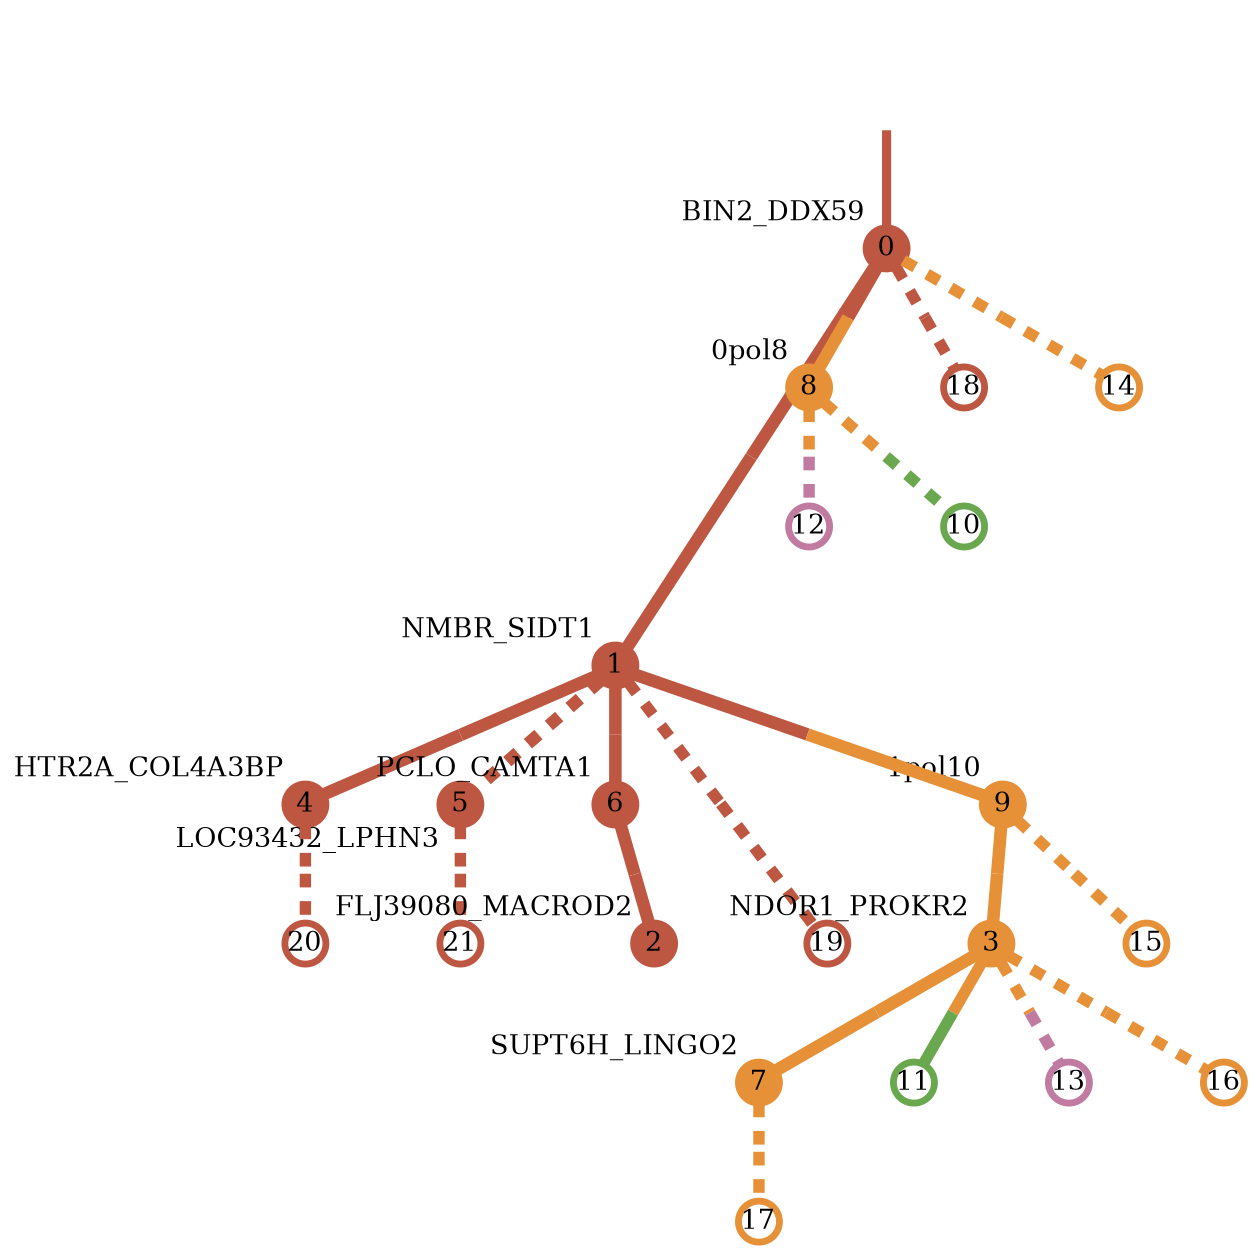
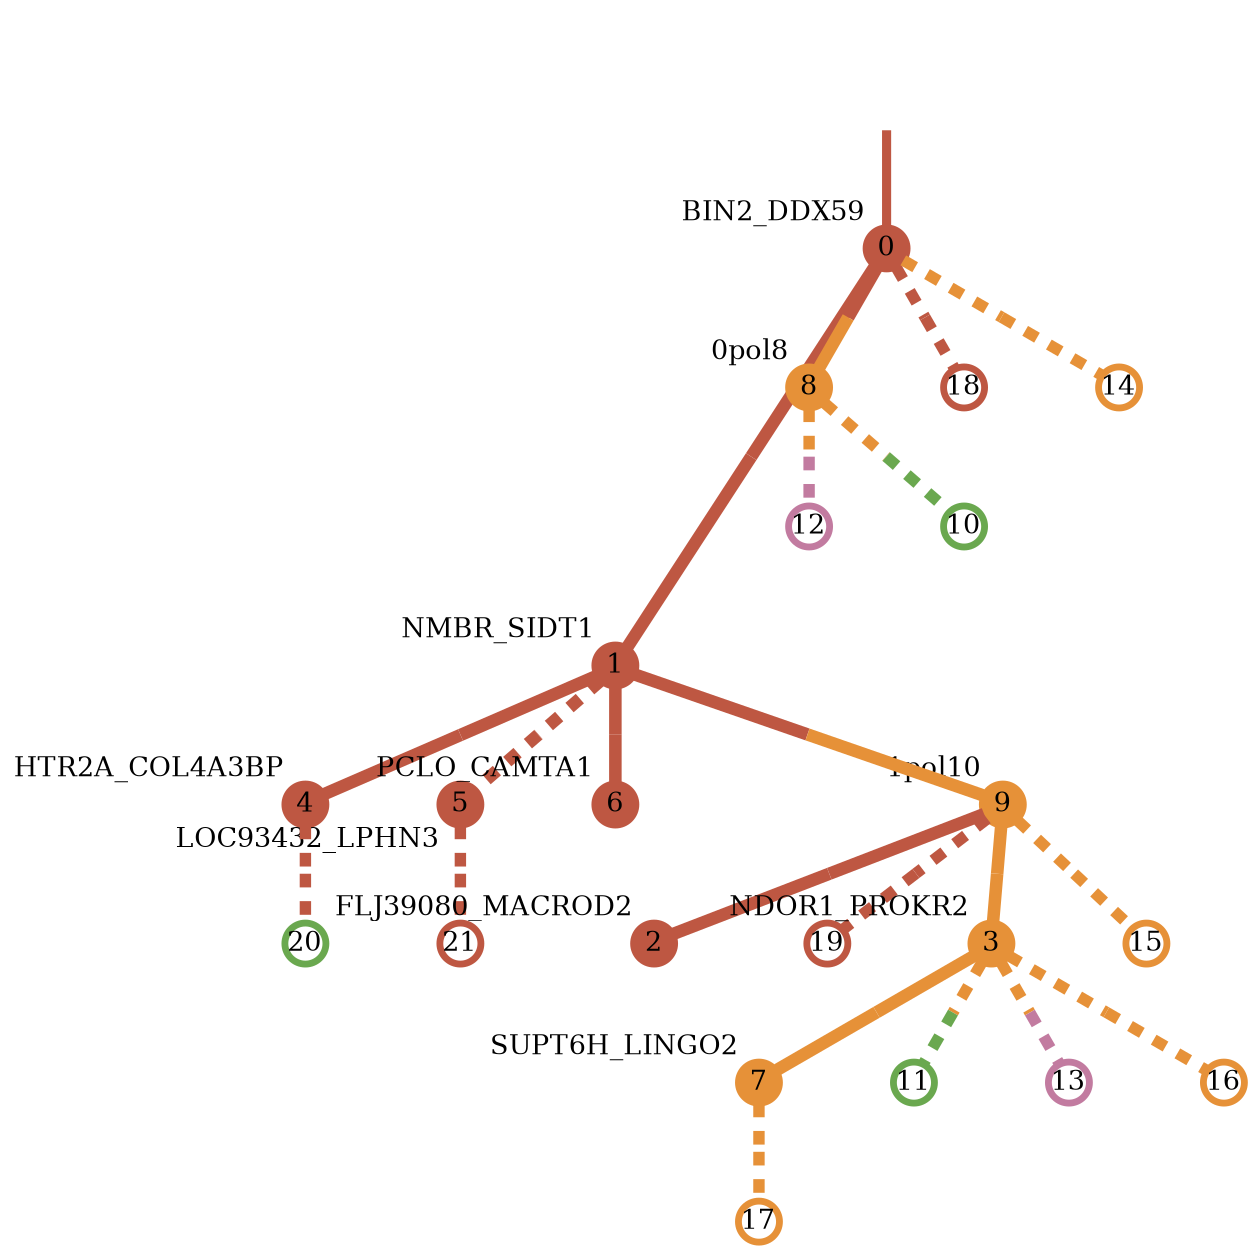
edge "1 NMBR_SIDT1" -> "19": now "9 1pol10" -> "19"
edge "6 PCLO_CAMTA1" -> "2 FLJ39080_MACROD2": now "9 1pol10" -> "2 FLJ39080_MACROD2"
node "20": color #be5742ff -> #6aa84fff
edge "3 NDOR1_PROKR2" -> "11": style solid -> dashed
